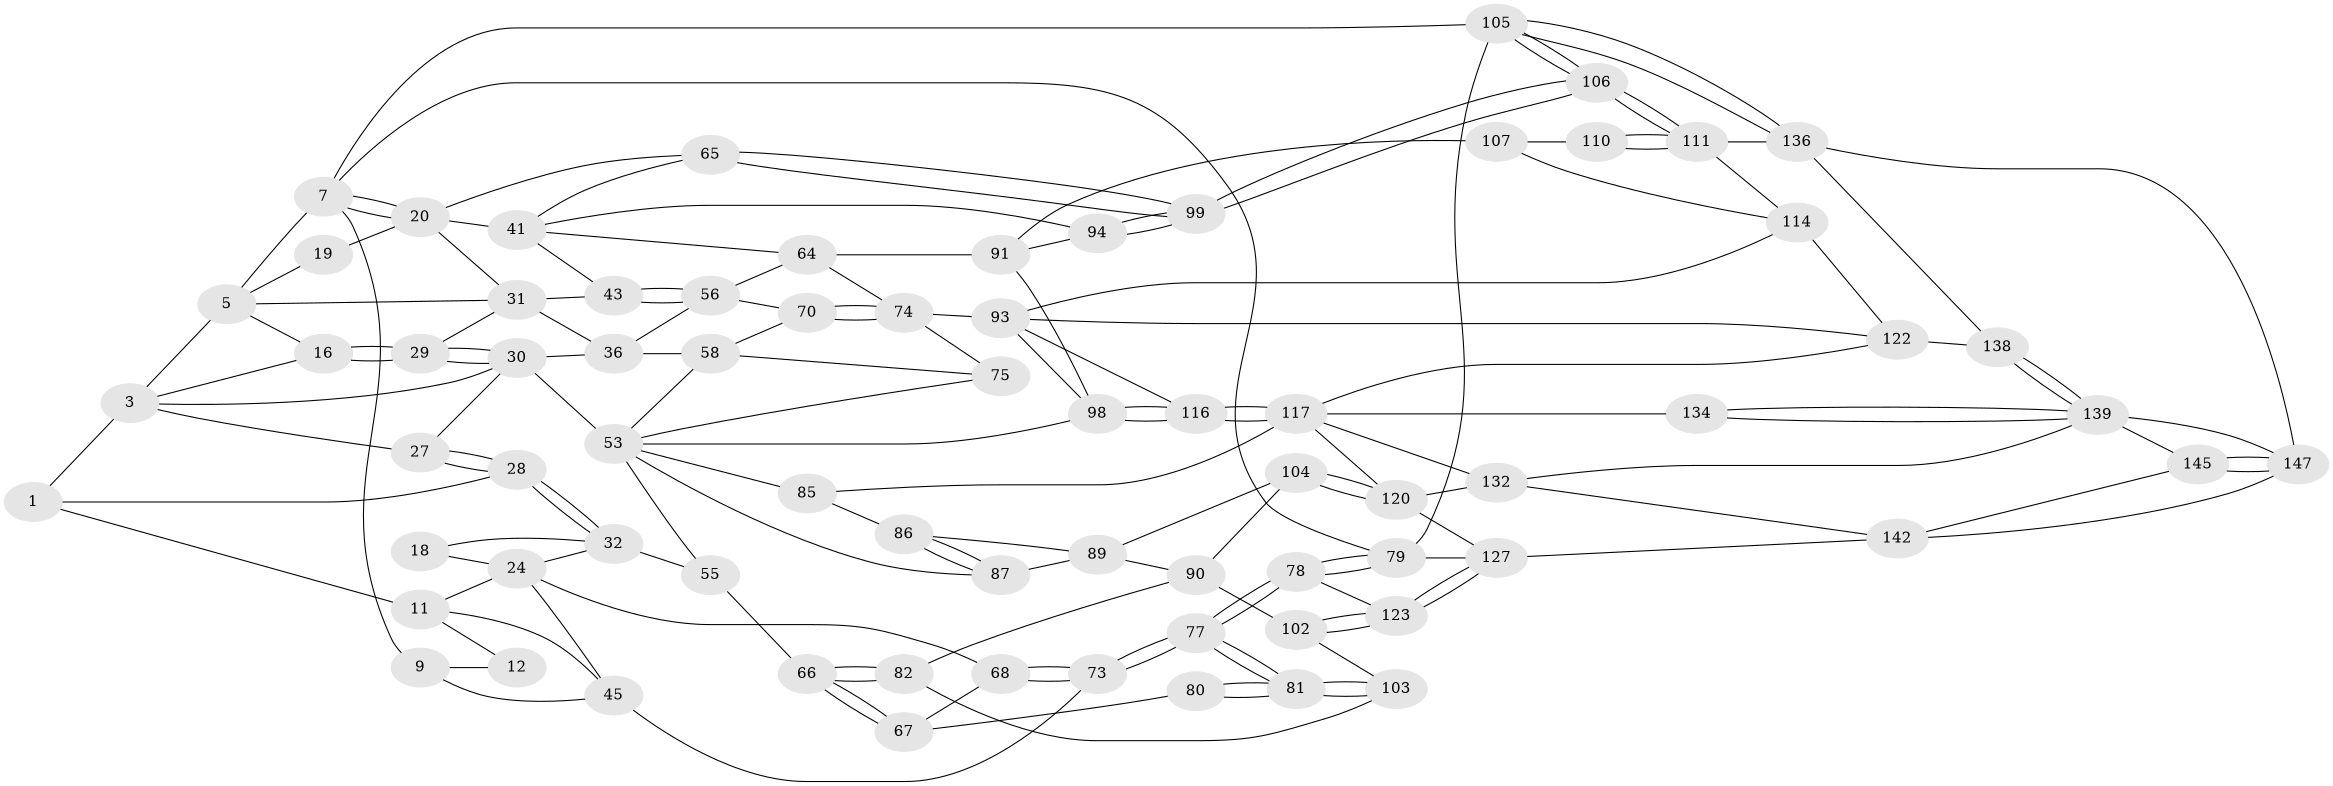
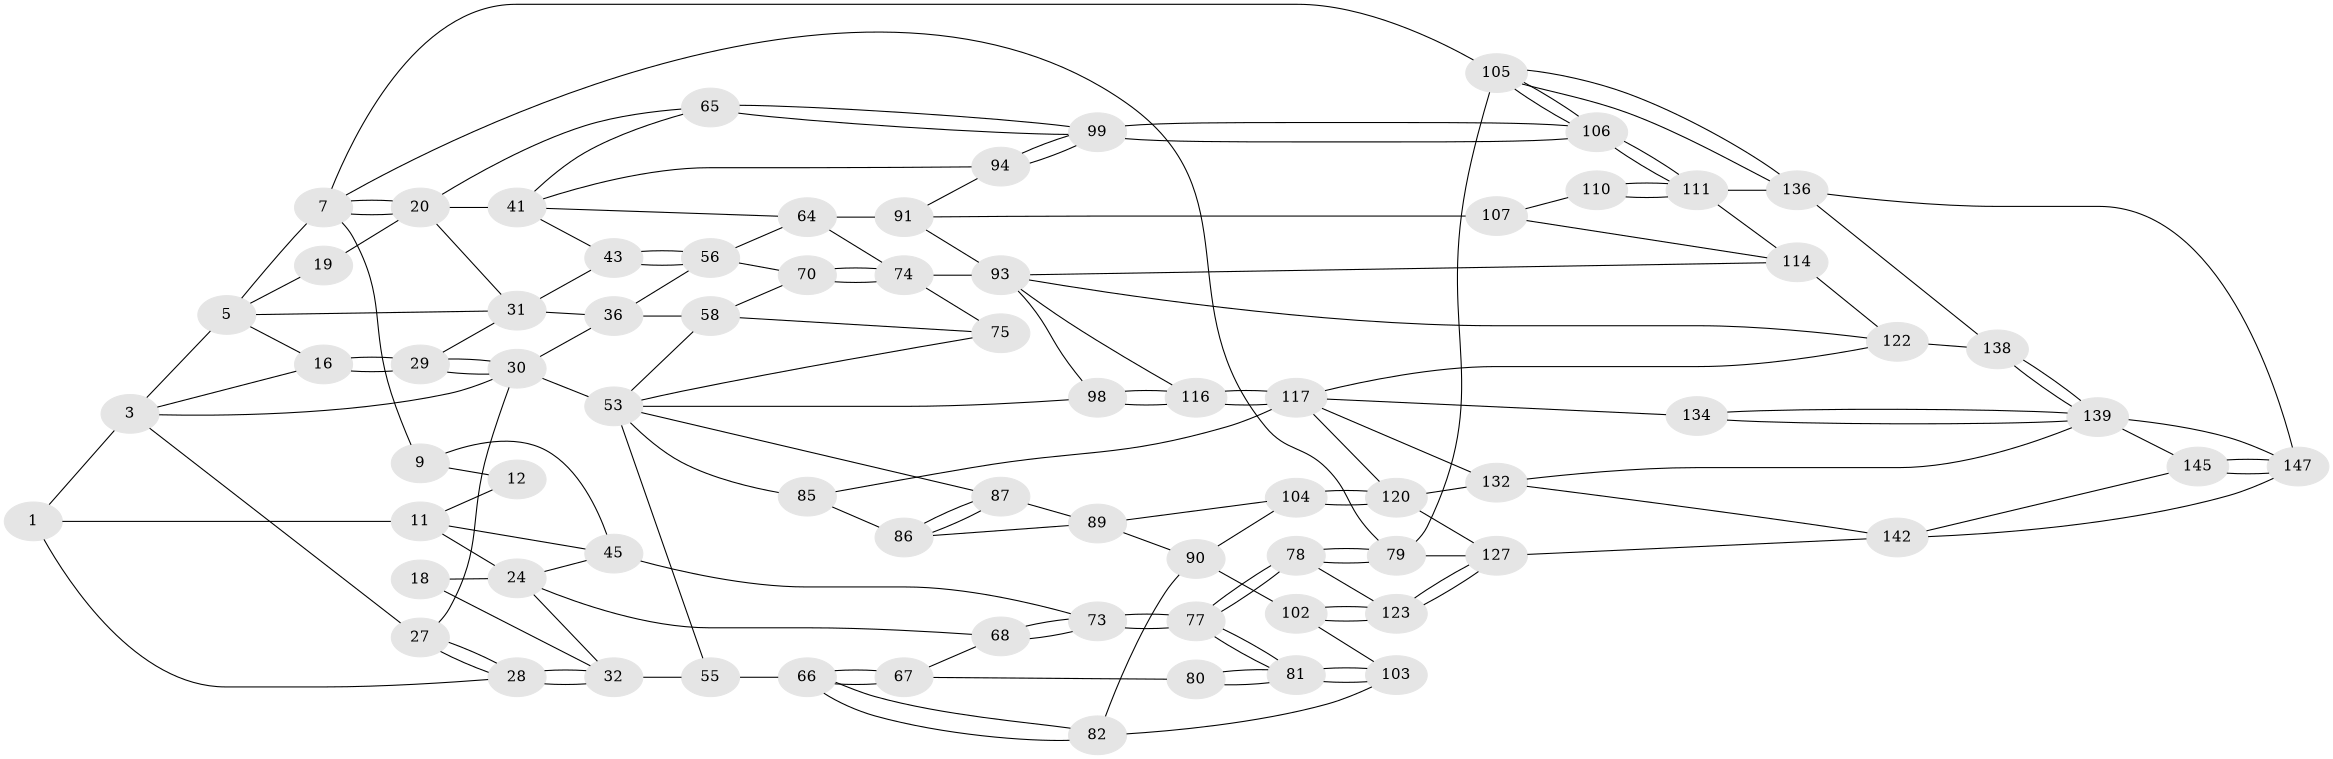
edge "91" -- "98": now "91" -- "93"
